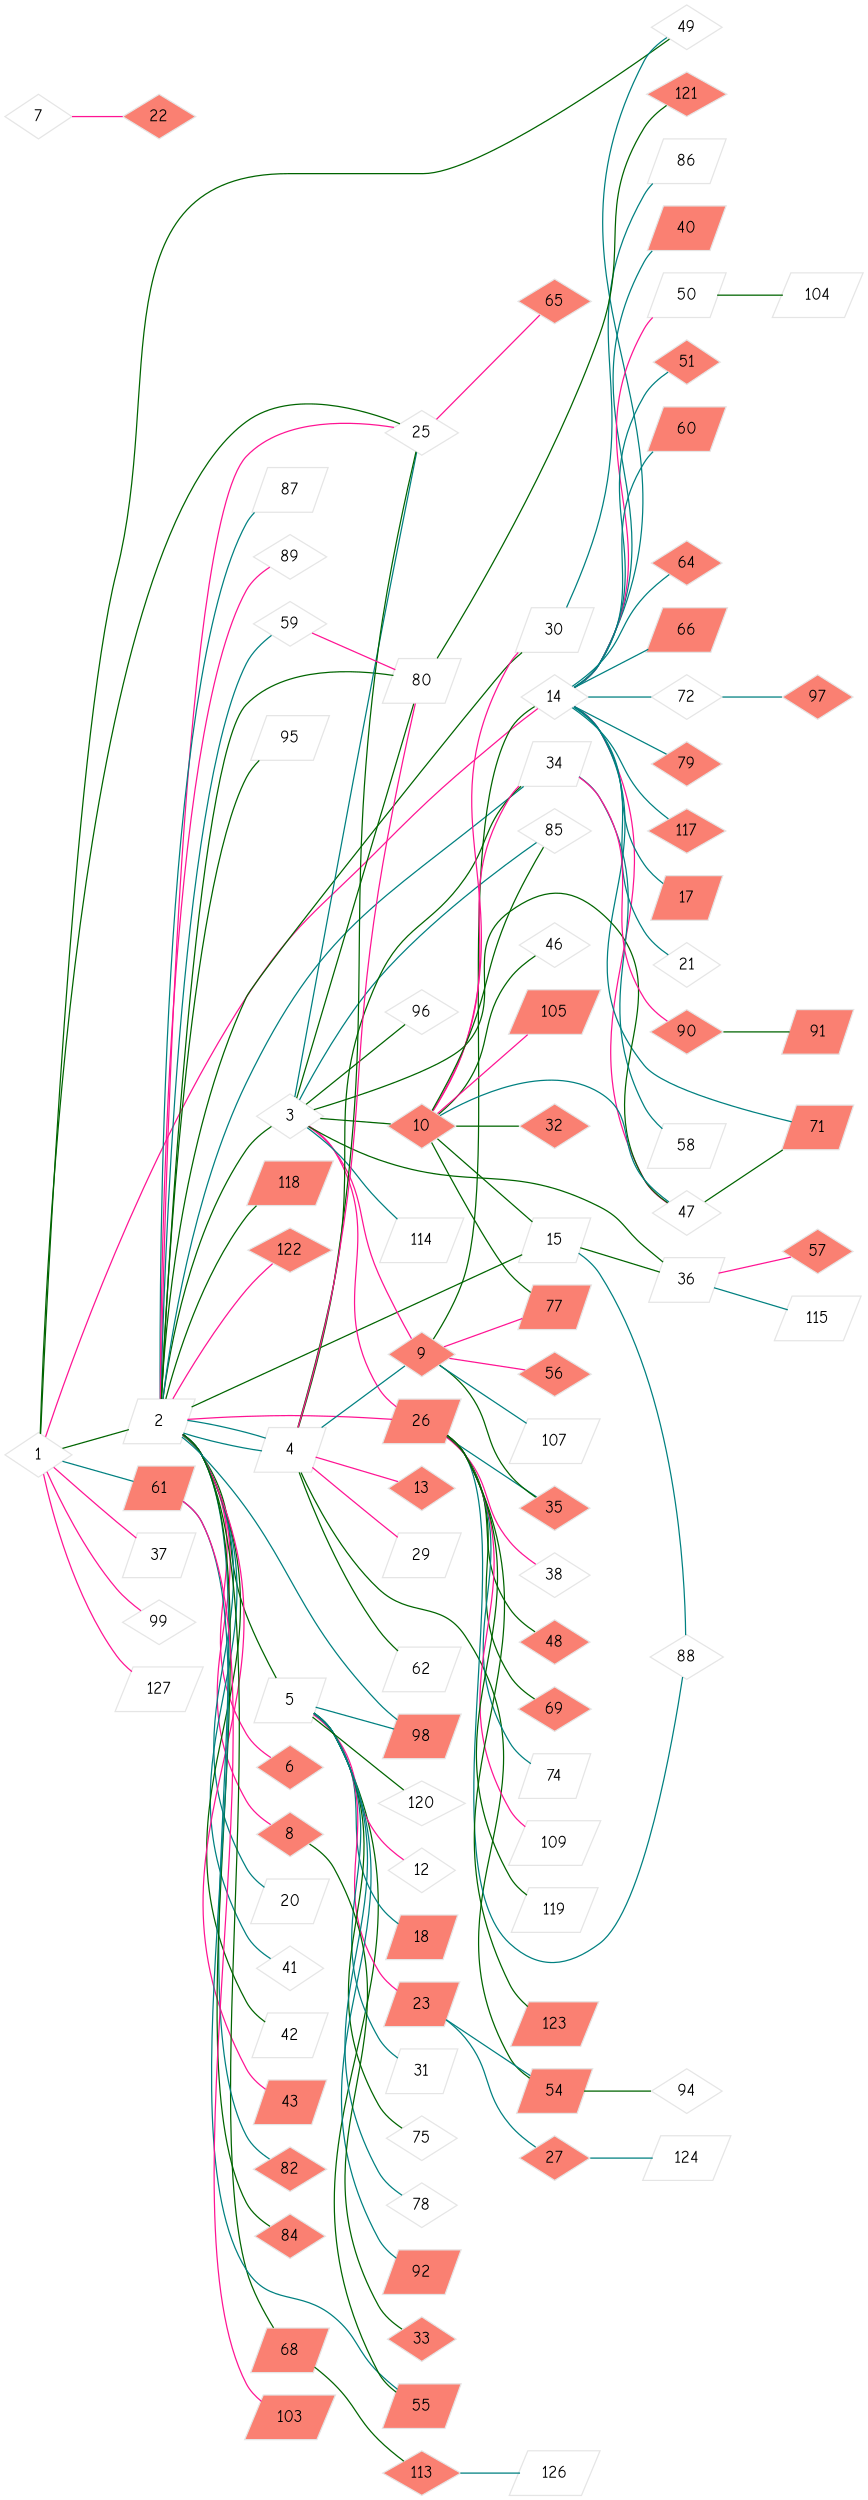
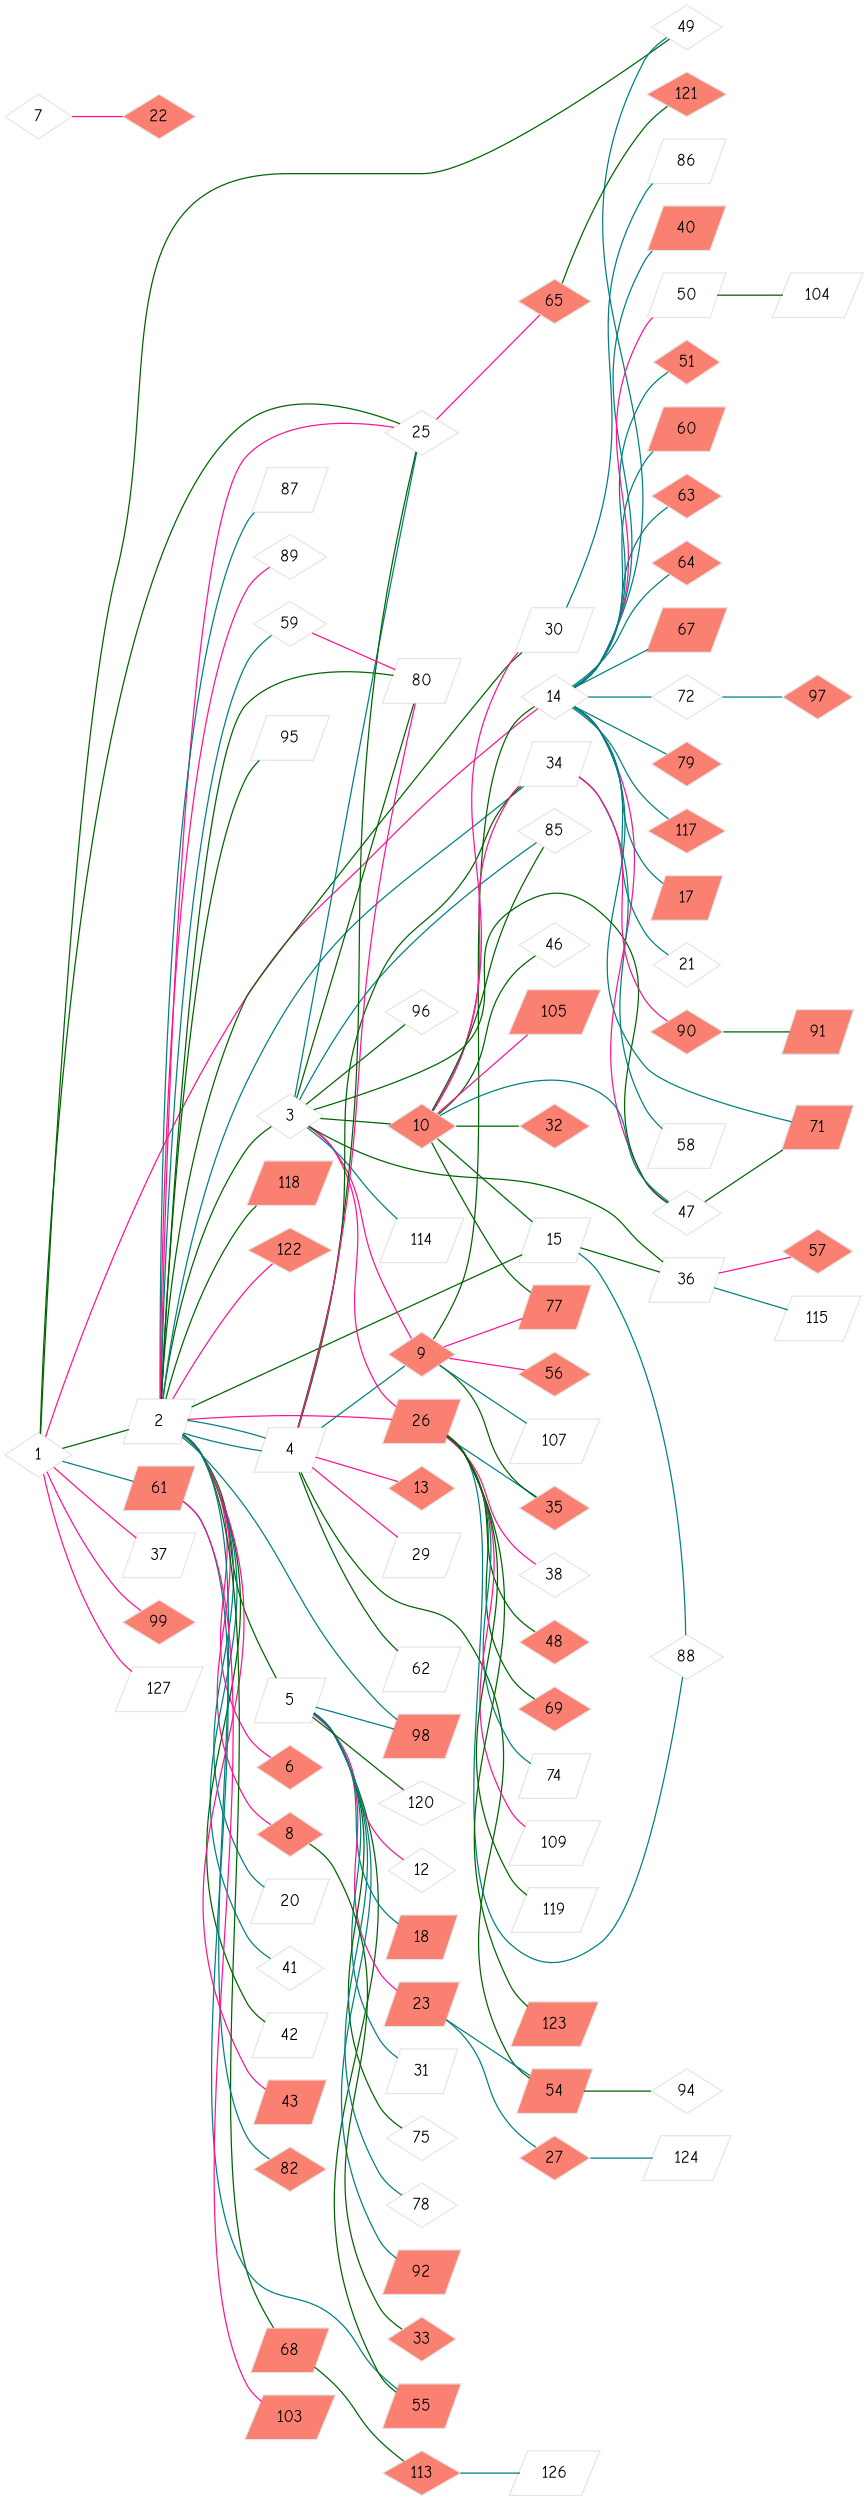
edge "121" -- "80": now "121" -- "65"
node "63": added
node "66": label "66" -> "67"
node "99": fillcolor white -> salmon
node "84": removed
